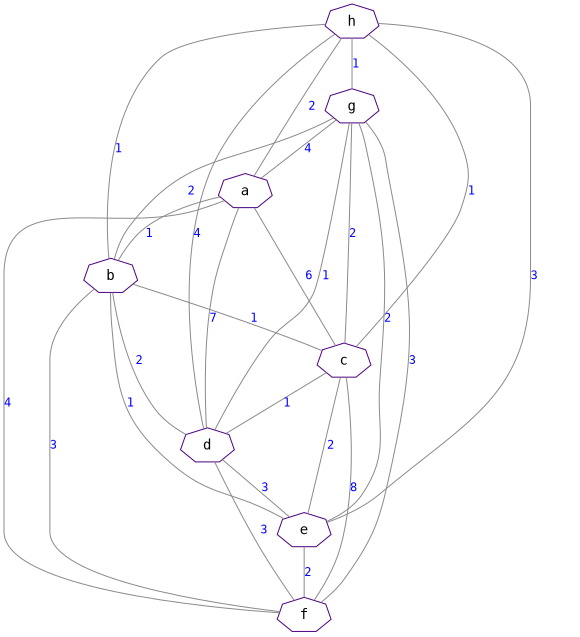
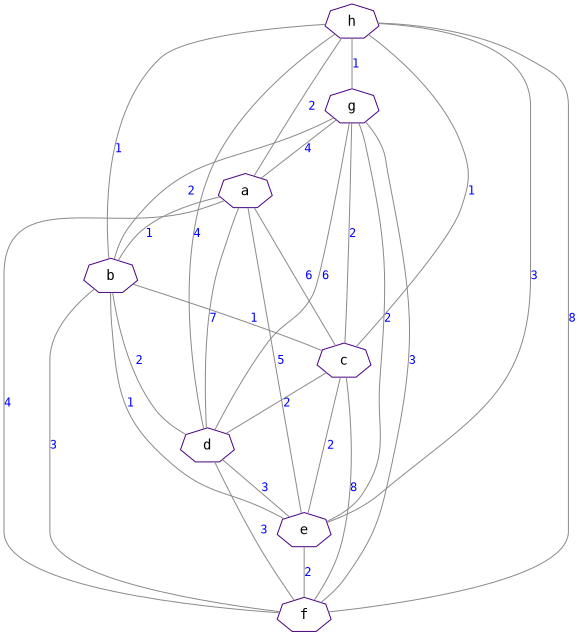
edge "g" -- "d": label "1" -> "6"
edge "h" -- "f": added, label "8"
edge "a" -- "e": added, label "5"
edge "c" -- "d": label "1" -> "2"
